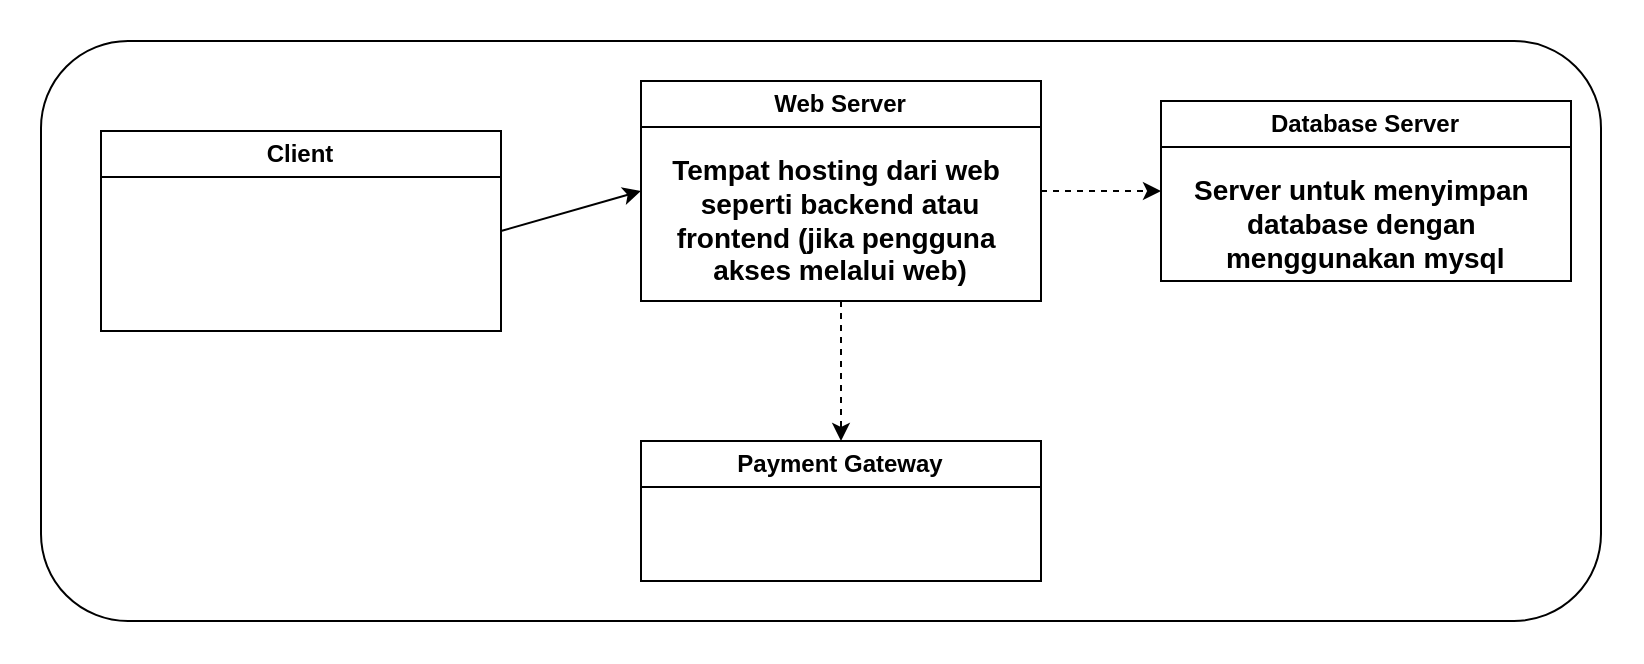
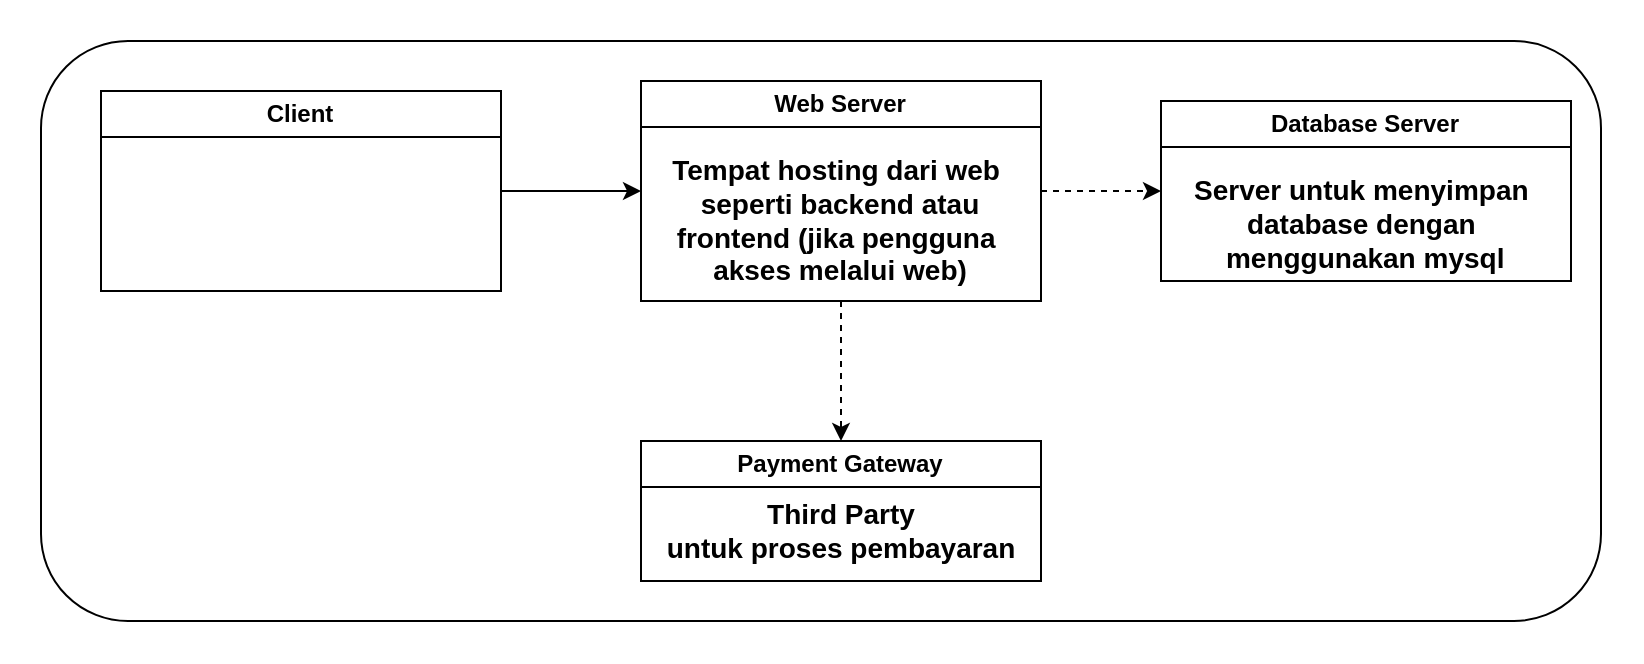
node "Client": moved (301, 231) -> (301, 191)
node "Third Party untuk proses pembayaran": added
